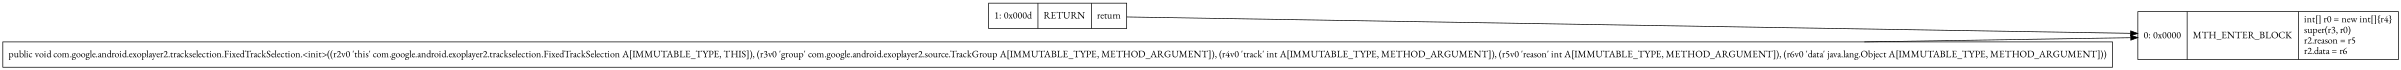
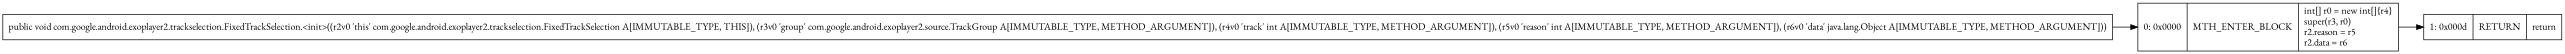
edge "1: 0x000d" -> "0: 0x0000": reversed
